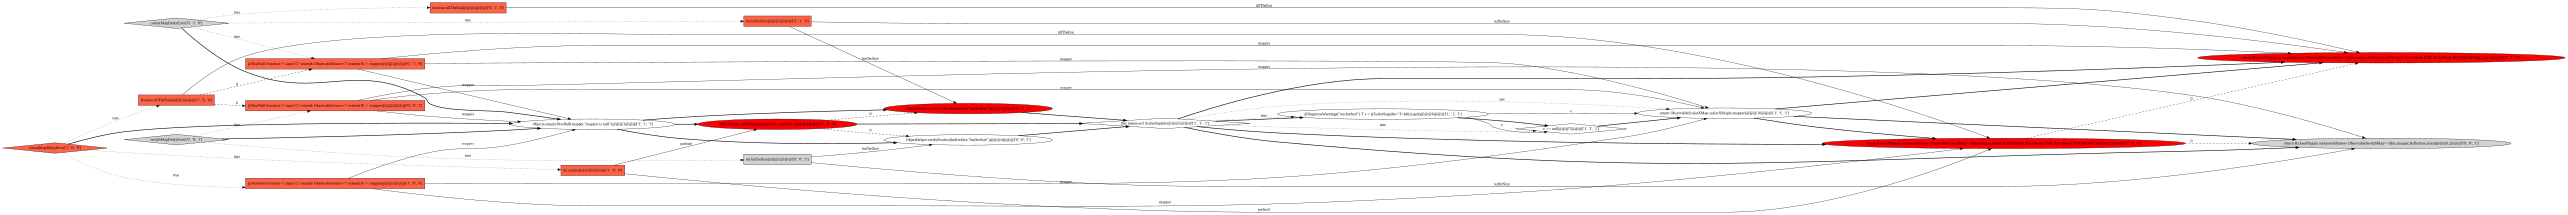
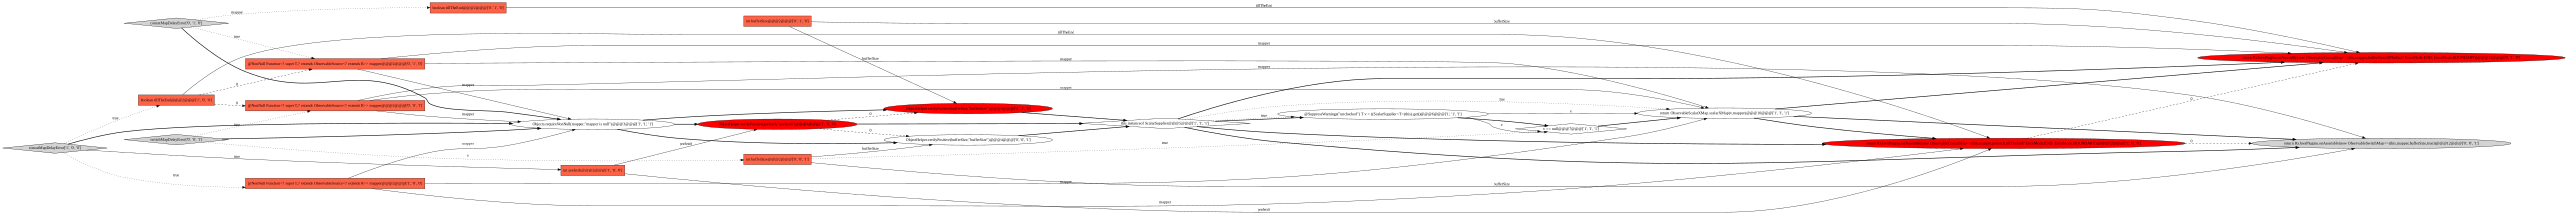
edge "concatMapDelayError['0', '1', '0']" -> "boolean tillTheEnd@@@2@@@['0', '1', '0']": label "true" -> "mapper"
edge "concatMapDelayError['0', '1', '0']" -> "int bufferSize@@@2@@@['0', '1', '0']": removed, label "true"
edge "this instanceof ScalarSupplier@@@5@@@['1', '1', '1']" -> "v == null@@@7@@@['1', '1', '1']": now "int bufferSize@@@2@@@['0', '0', '1']" -> "v == null@@@7@@@['1', '1', '1']"
node "concatMapDelayError['1', '0', '0']": fillcolor tomato -> lightgray
edge "switchMapDelayError['0', '0', '1']" -> "int bufferSize@@@2@@@['0', '0', '1']": label "true" -> "v"
node "int bufferSize@@@2@@@['0', '0', '1']": fillcolor lightgray -> tomato
edge "concatMapDelayError['1', '0', '0']" -> "int prefetch@@@2@@@['1', '0', '0']": style dotted -> solid
